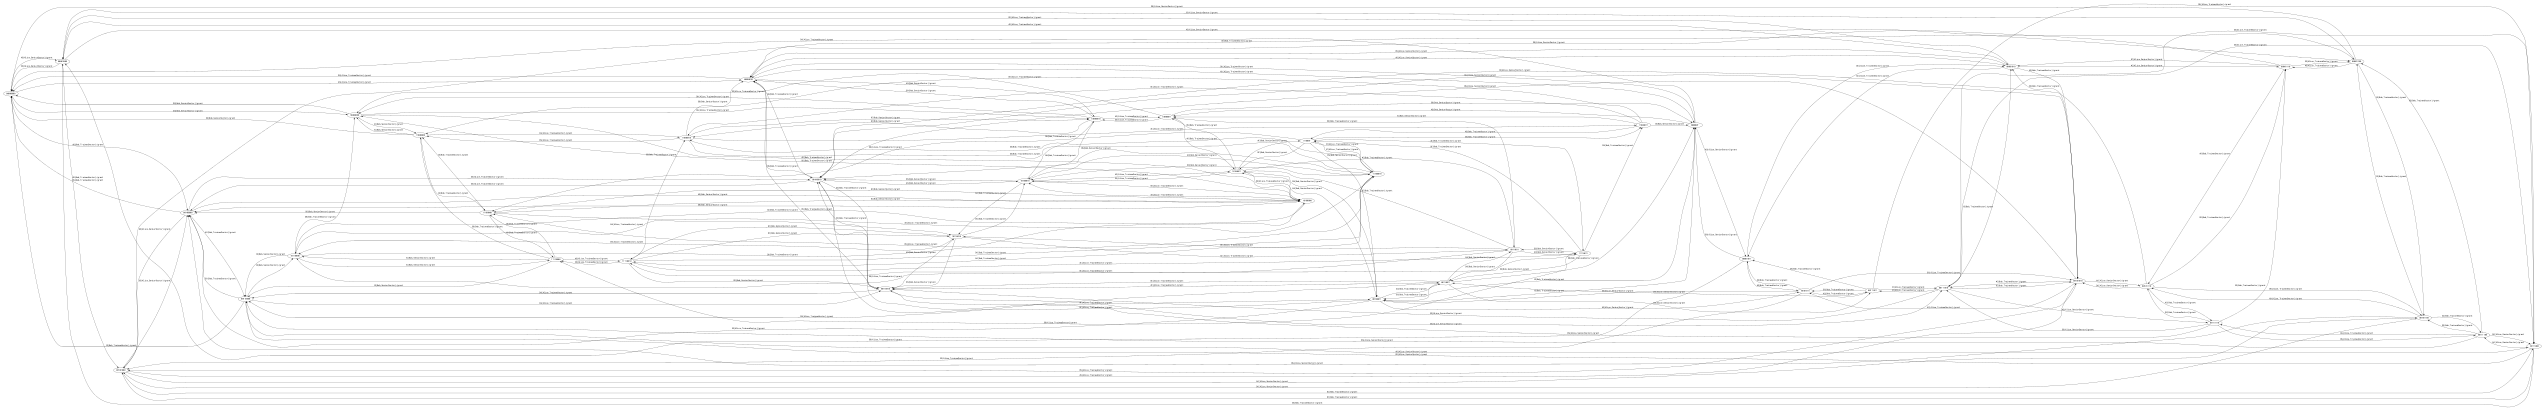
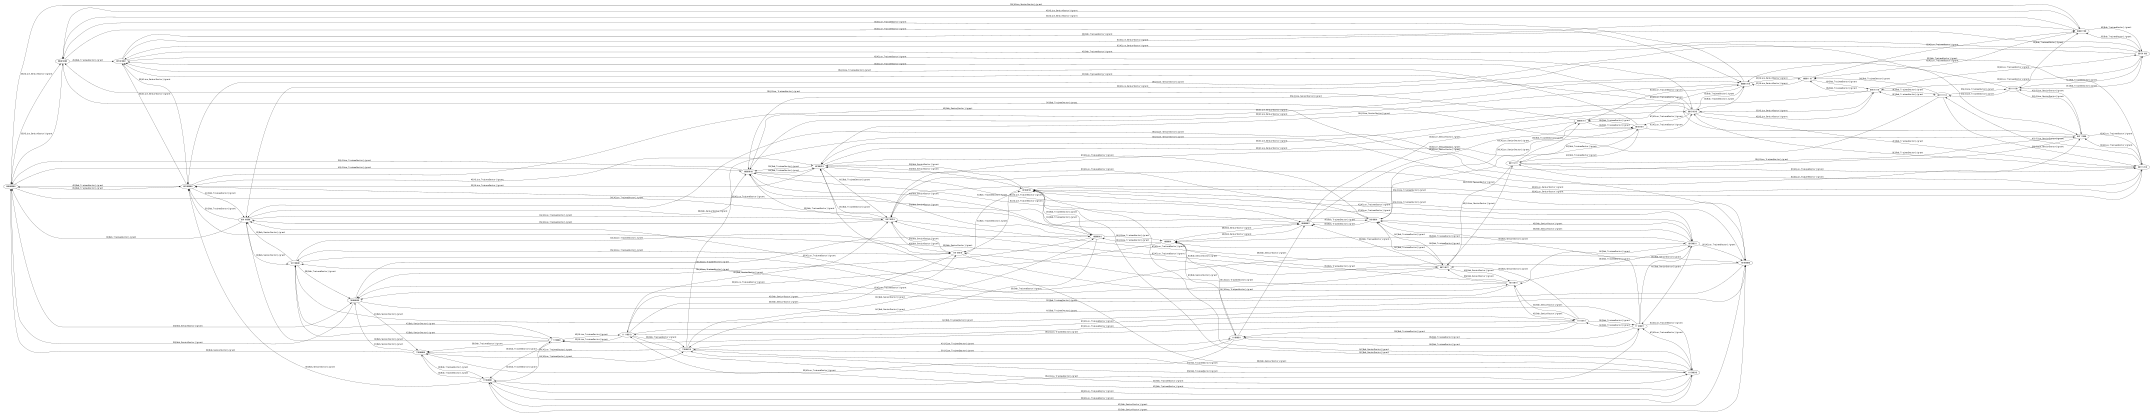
edge "00000011" -> "00000000": reversed
edge "10100000" -> "10110000": now "11100011" -> "10110000"
edge "10000011" -> "11000011": added, label "AC(Bob,SeniorDoctor)/grant"
